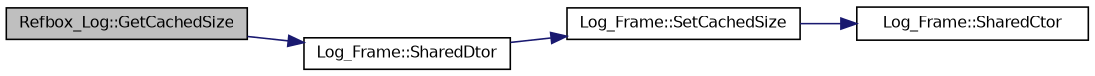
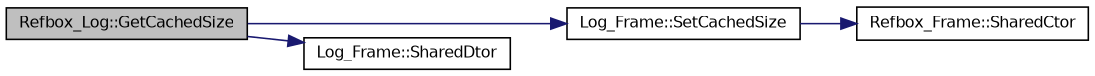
node "Log_Frame::SharedCtor": label "Log_Frame::SharedCtor" -> "Refbox_Frame::SharedCtor"
edge "Log_Frame::SharedDtor" -> "Log_Frame::SetCachedSize": now "Refbox_Log::GetCachedSize" -> "Log_Frame::SetCachedSize"
